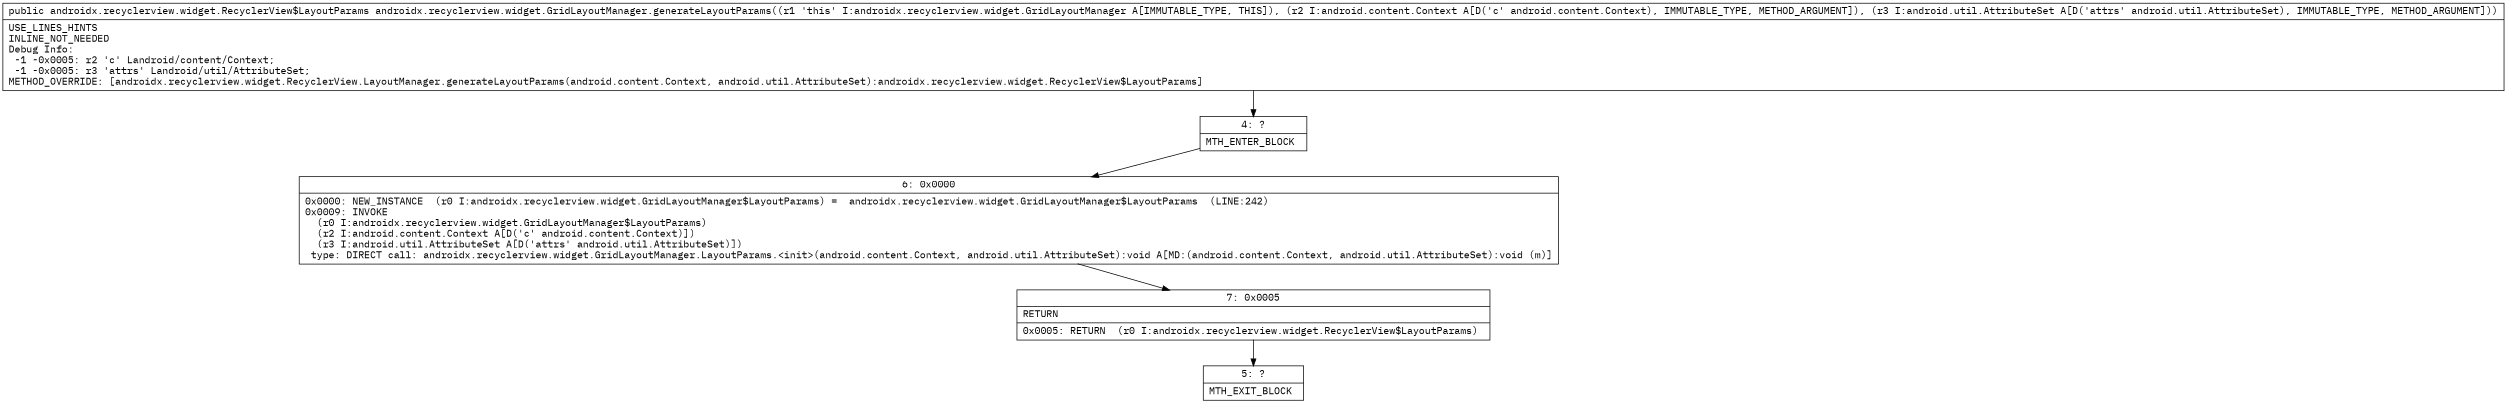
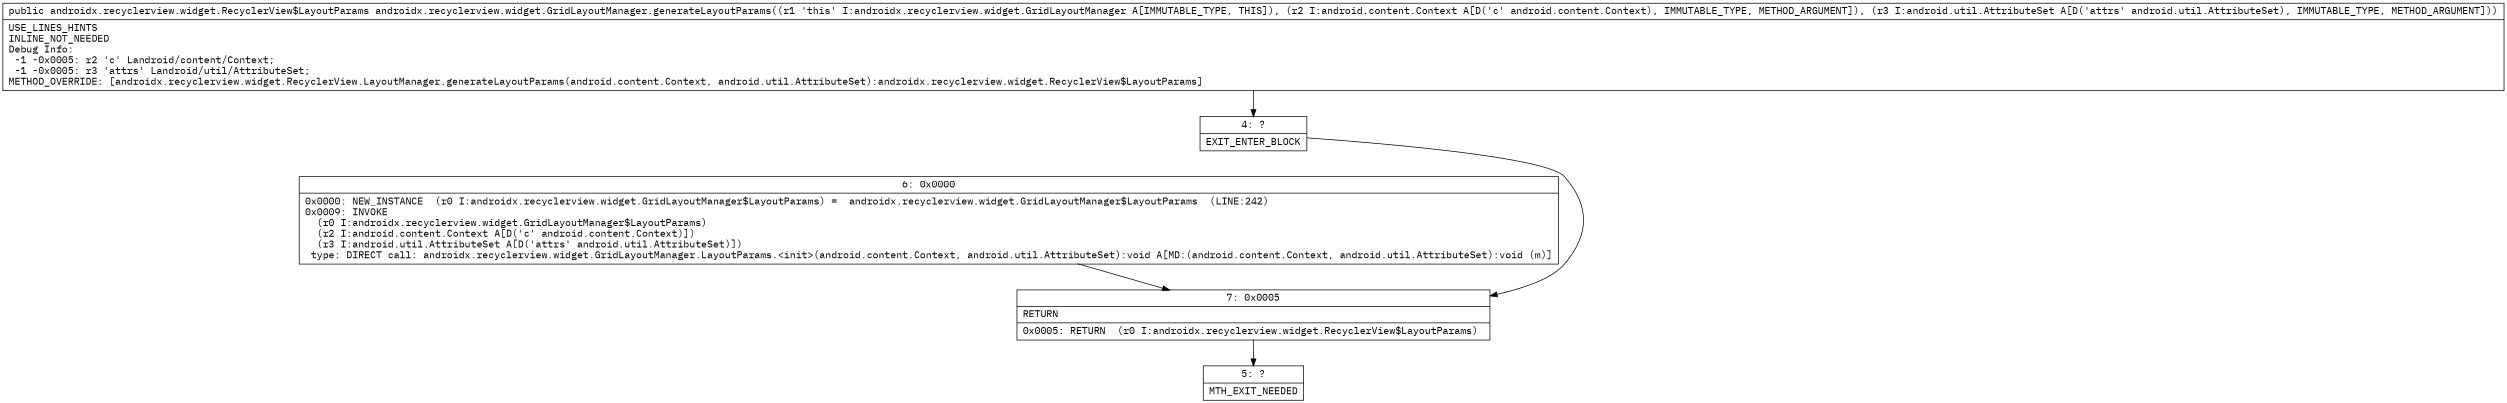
node "4: ?": text "MTH_ENTER_BLOCK" -> "EXIT_ENTER_BLOCK"
edge "4: ?" -> "6: 0x0000": now "4: ?" -> "7: 0x0005"
node "5: ?": text "MTH_EXIT_BLOCK" -> "MTH_EXIT_NEEDED"
